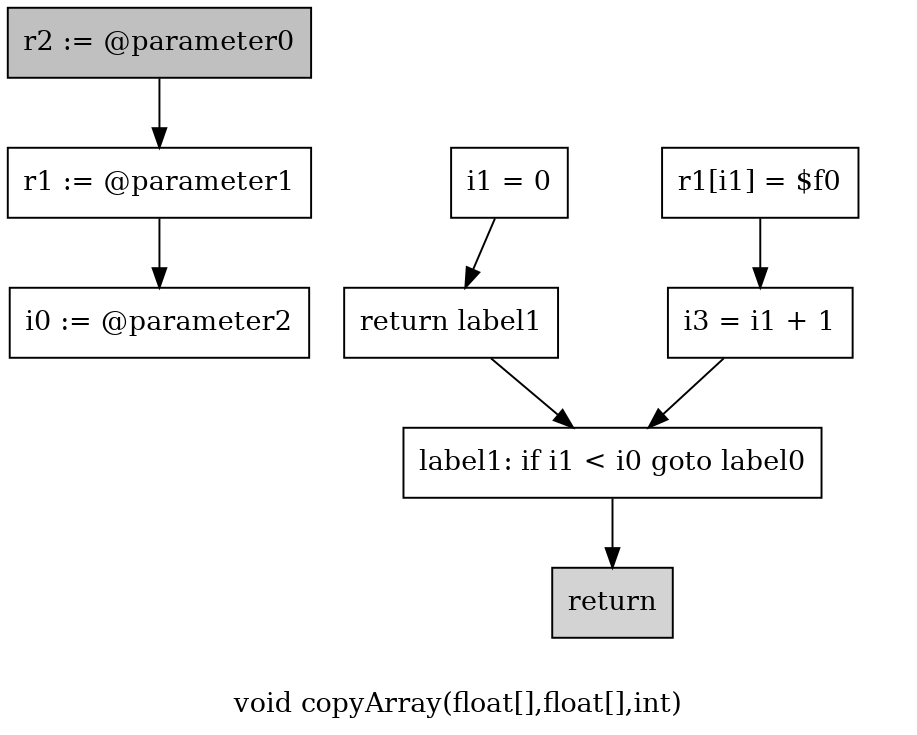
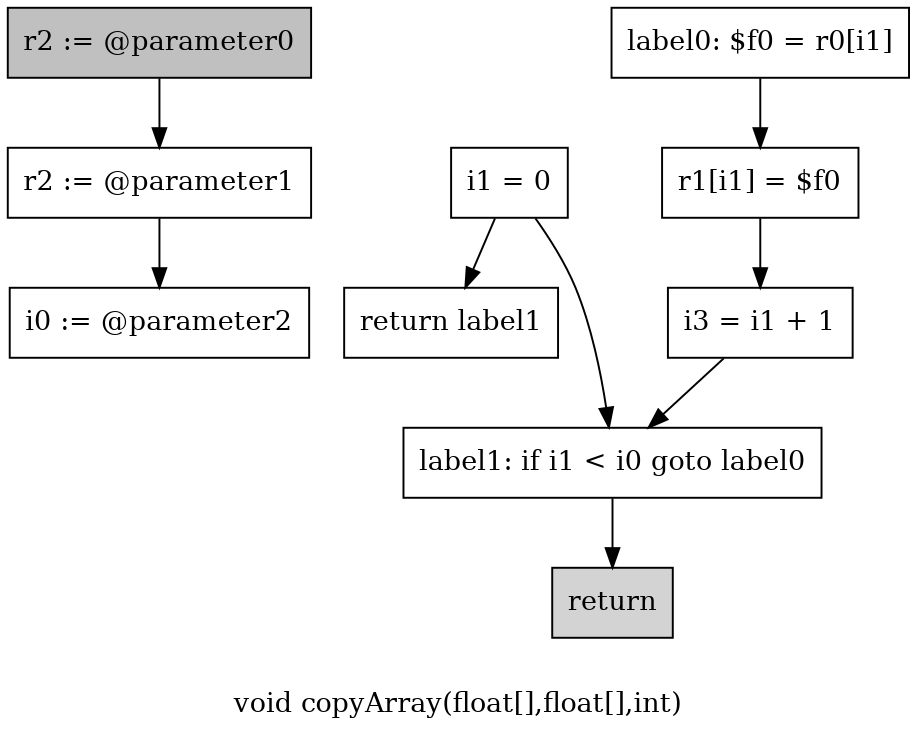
node "label0: $f0 = r0[i1]": added
node "r1 := @parameter1": label "r1 := @parameter1" -> "r2 := @parameter1"
edge "return label1" -> "label1: if i1 < i0 goto label0": now "i1 = 0" -> "label1: if i1 < i0 goto label0"
